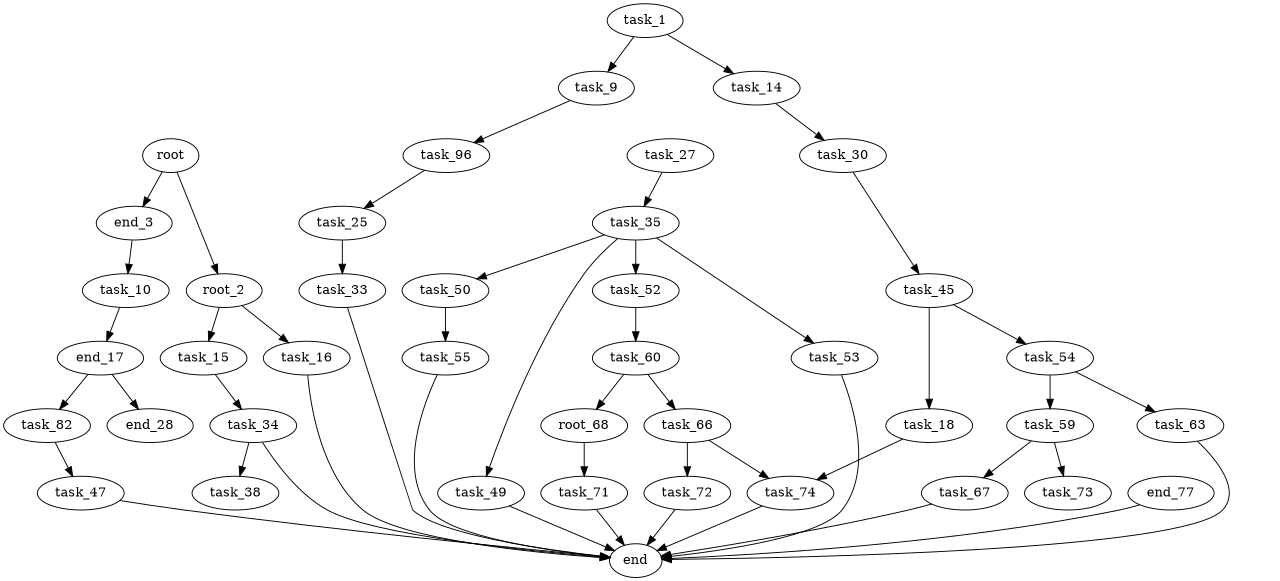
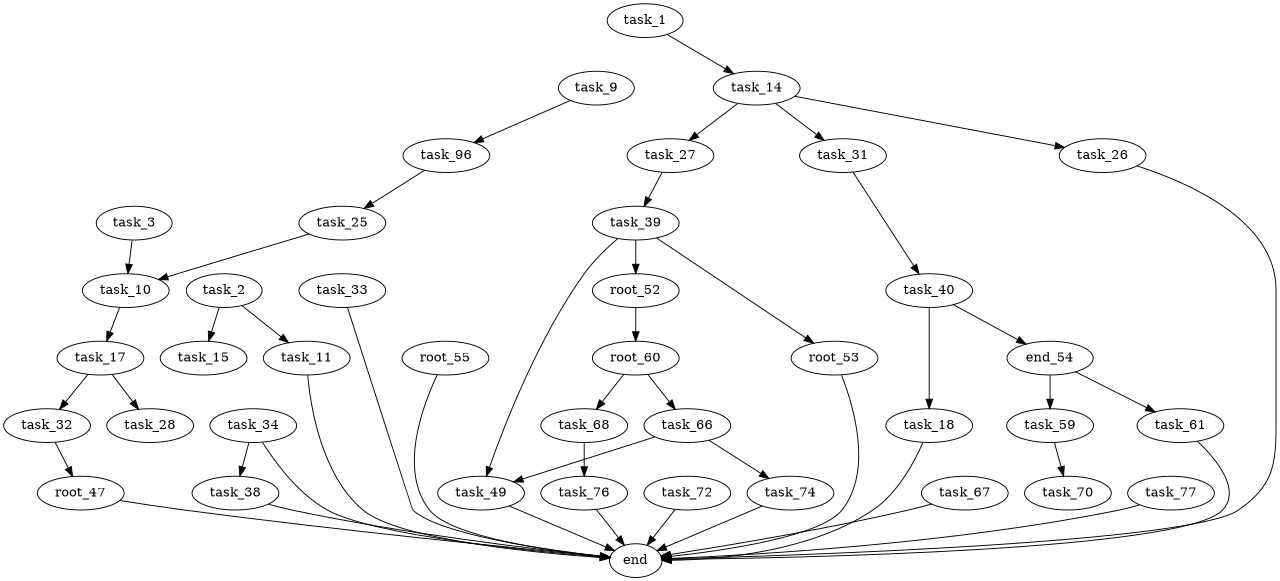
edge "task_1" -> "task_9": removed
edge "task_14" -> "task_27": added
node "root": removed
node "task_30": label "task_30" -> "task_31"
node "task_26": added
node "end_3": label "end_3" -> "task_3"
node "task_35": label "task_35" -> "task_39"
edge "task_25" -> "task_33": now "task_25" -> "task_10"
node "root_2": label "root_2" -> "task_2"
node "task_50": removed
node "task_52": label "task_52" -> "root_52"
node "task_45": label "task_45" -> "task_40"
node "end_17": label "end_17" -> "task_17"
node "task_16": label "task_16" -> "task_11"
node "task_55": label "task_55" -> "root_55"
node "task_60": label "task_60" -> "root_60"
node "task_53": label "task_53" -> "root_53"
node "task_54": label "task_54" -> "end_54"
edge "task_15" -> "task_34": removed
node "task_82": label "task_82" -> "task_32"
node "end_28": label "end_28" -> "task_28"
node "root_68": label "root_68" -> "task_68"
node "task_63": label "task_63" -> "task_61"
edge "task_66" -> "task_72": now "task_66" -> "task_49"
edge "task_18" -> "task_74": now "task_18" -> "end"
edge "task_59" -> "task_67": removed
node "task_47": label "task_47" -> "root_47"
node "task_71": label "task_71" -> "task_76"
node "task_73": label "task_73" -> "task_70"
node "end_77": label "end_77" -> "task_77"
edge "task_38" -> "end": added
